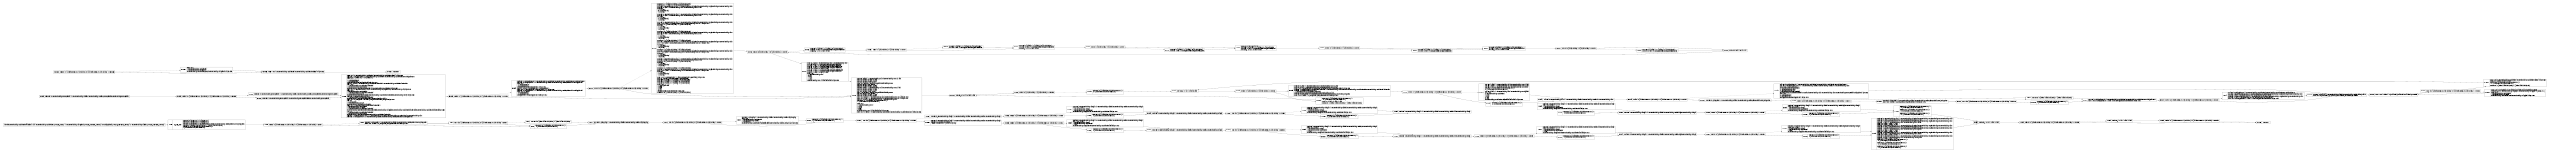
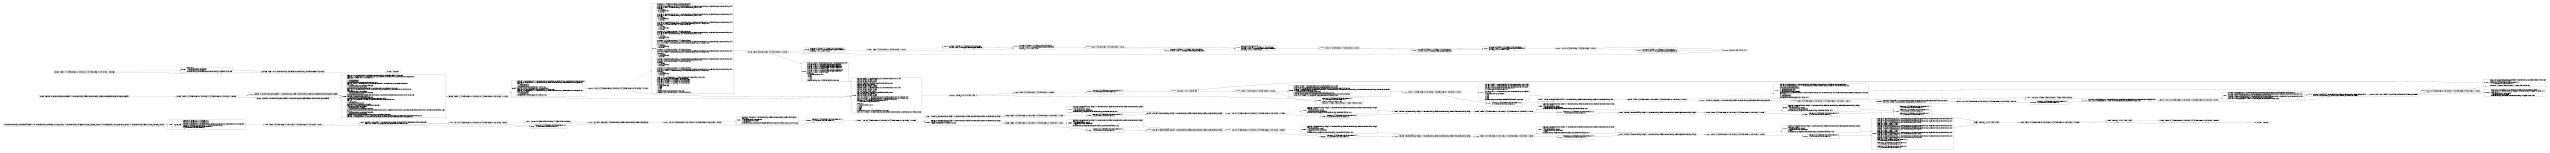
node "20: 0x003d": added
